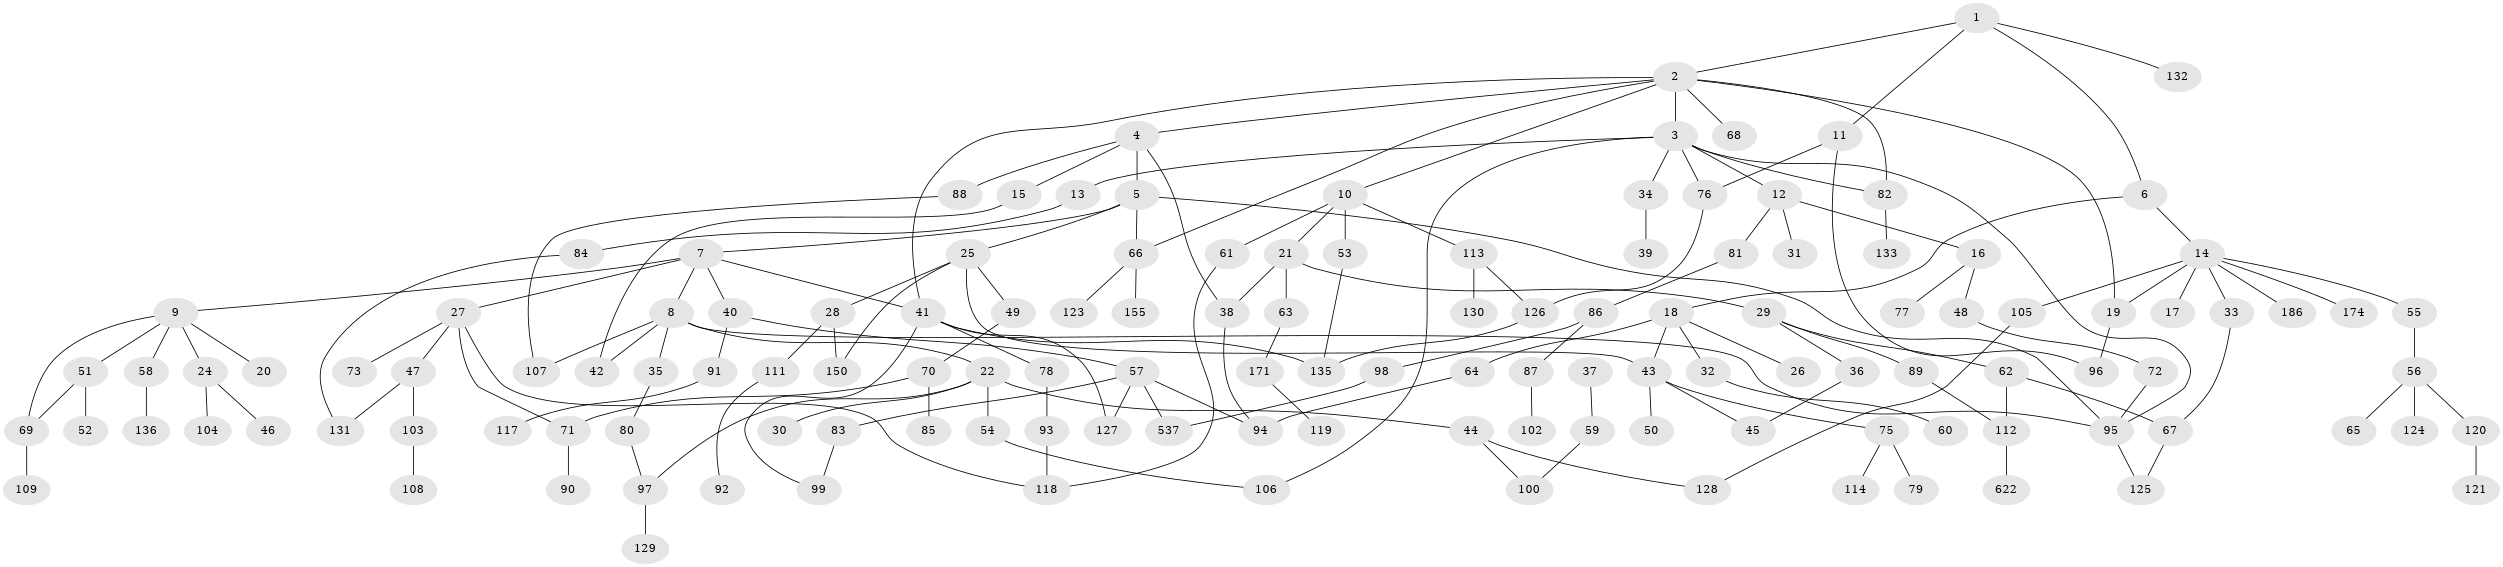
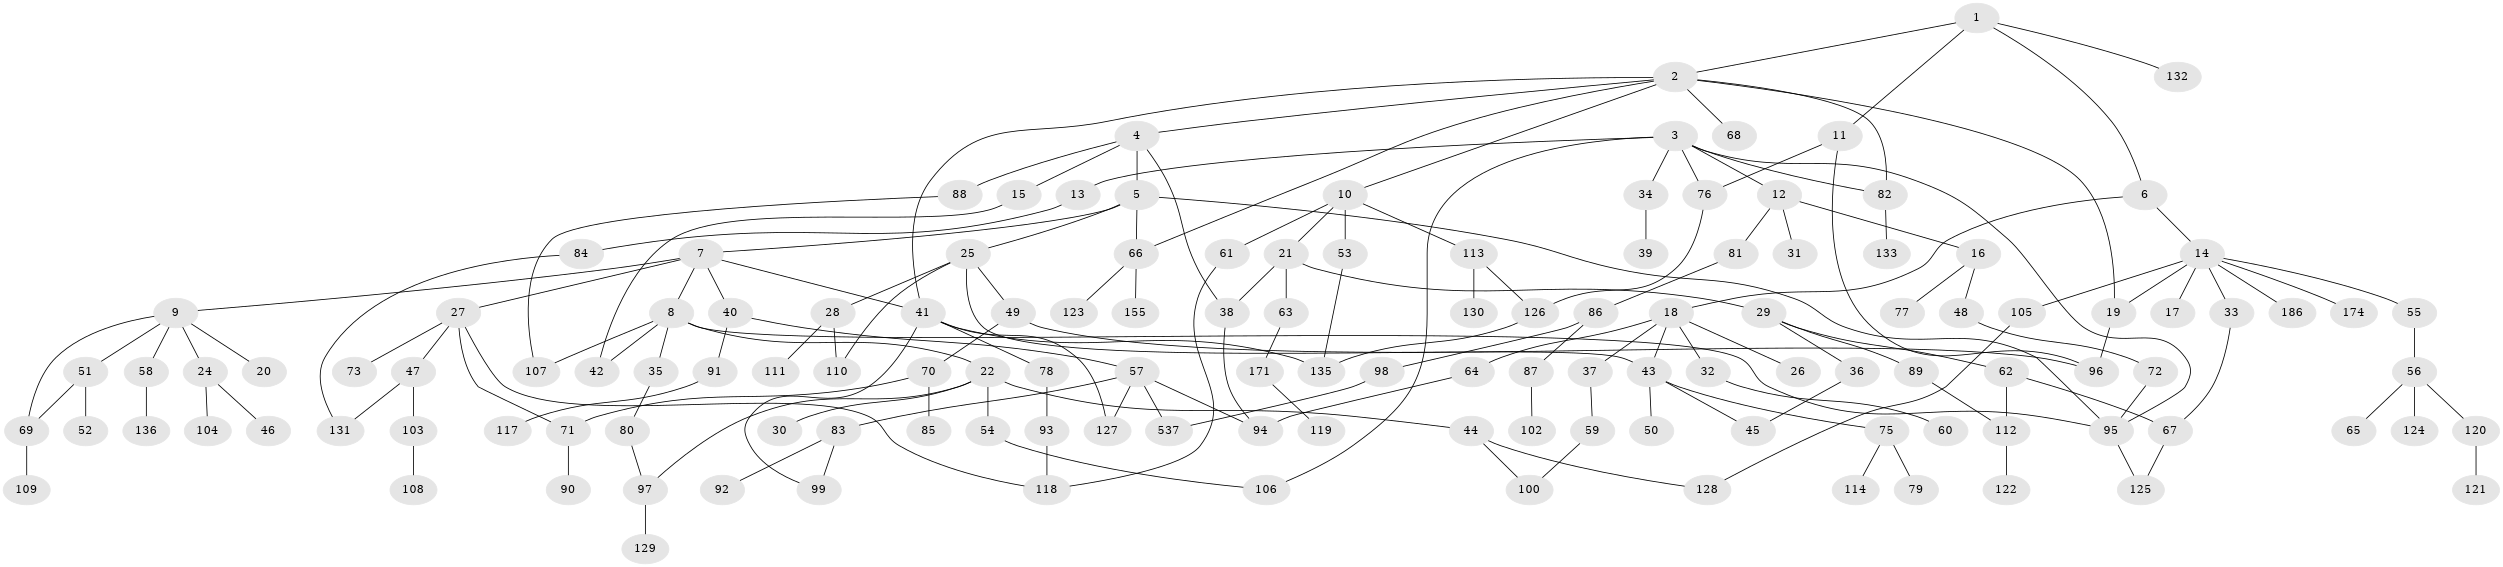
edge "2" -- "3": removed
edge "18" -- "37": added
edge "49" -- "96": added
node "150": label "150" -> "110"
edge "111" -- "92": now "83" -- "92"
node "622": label "622" -> "122"
